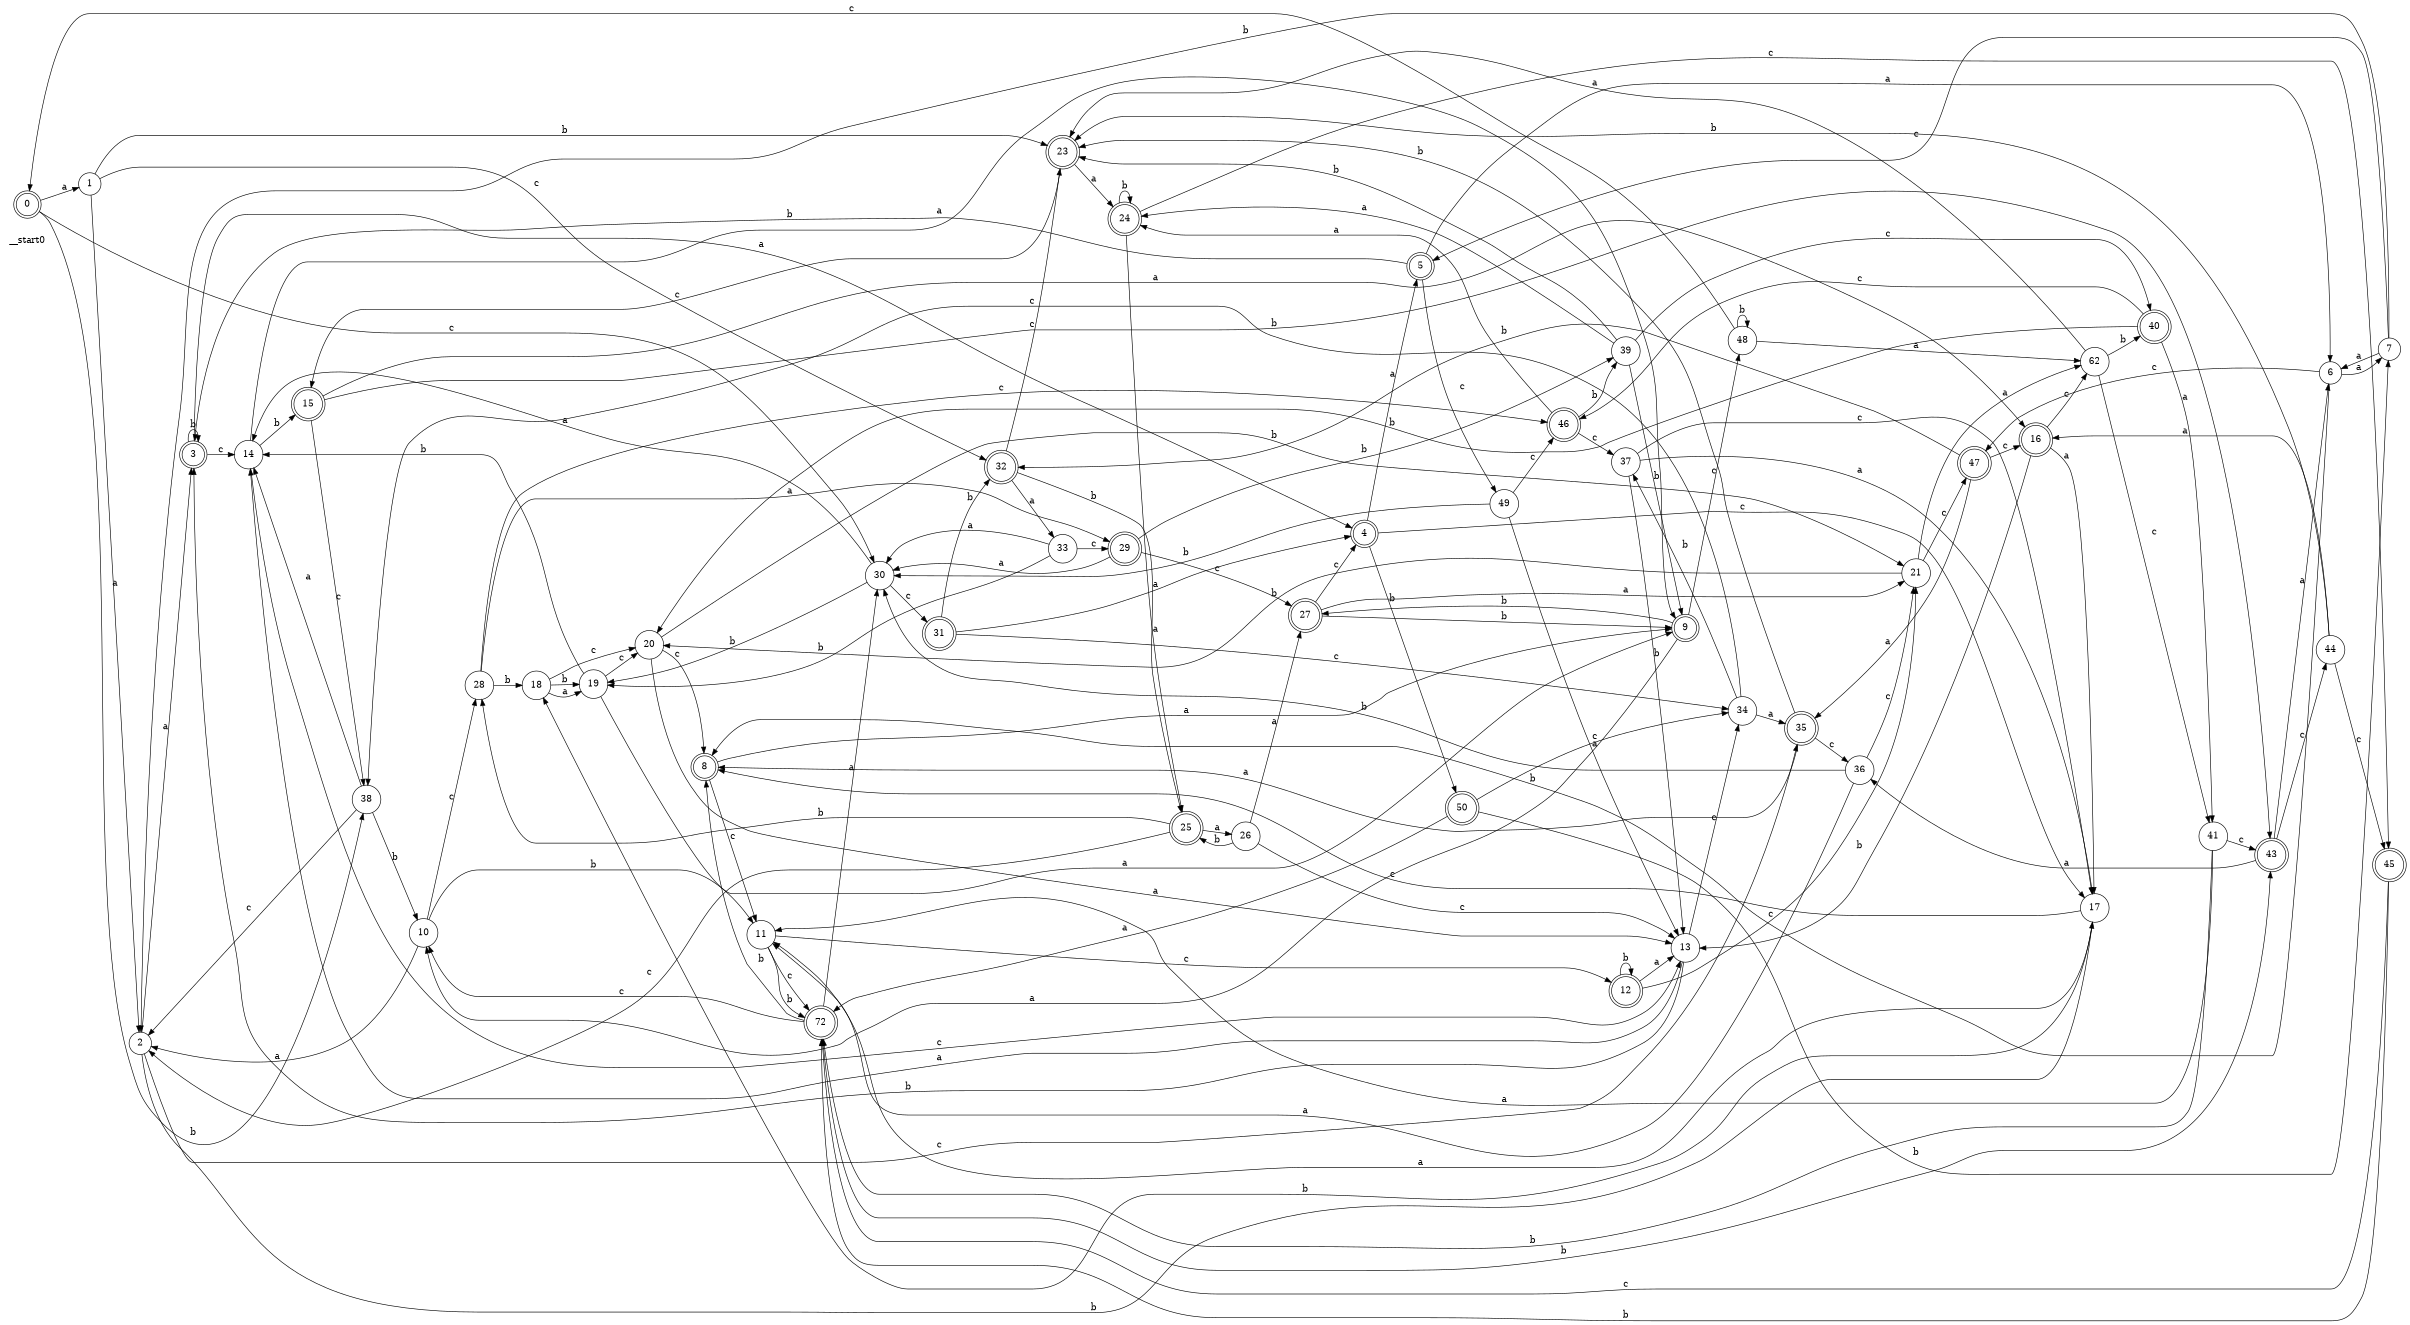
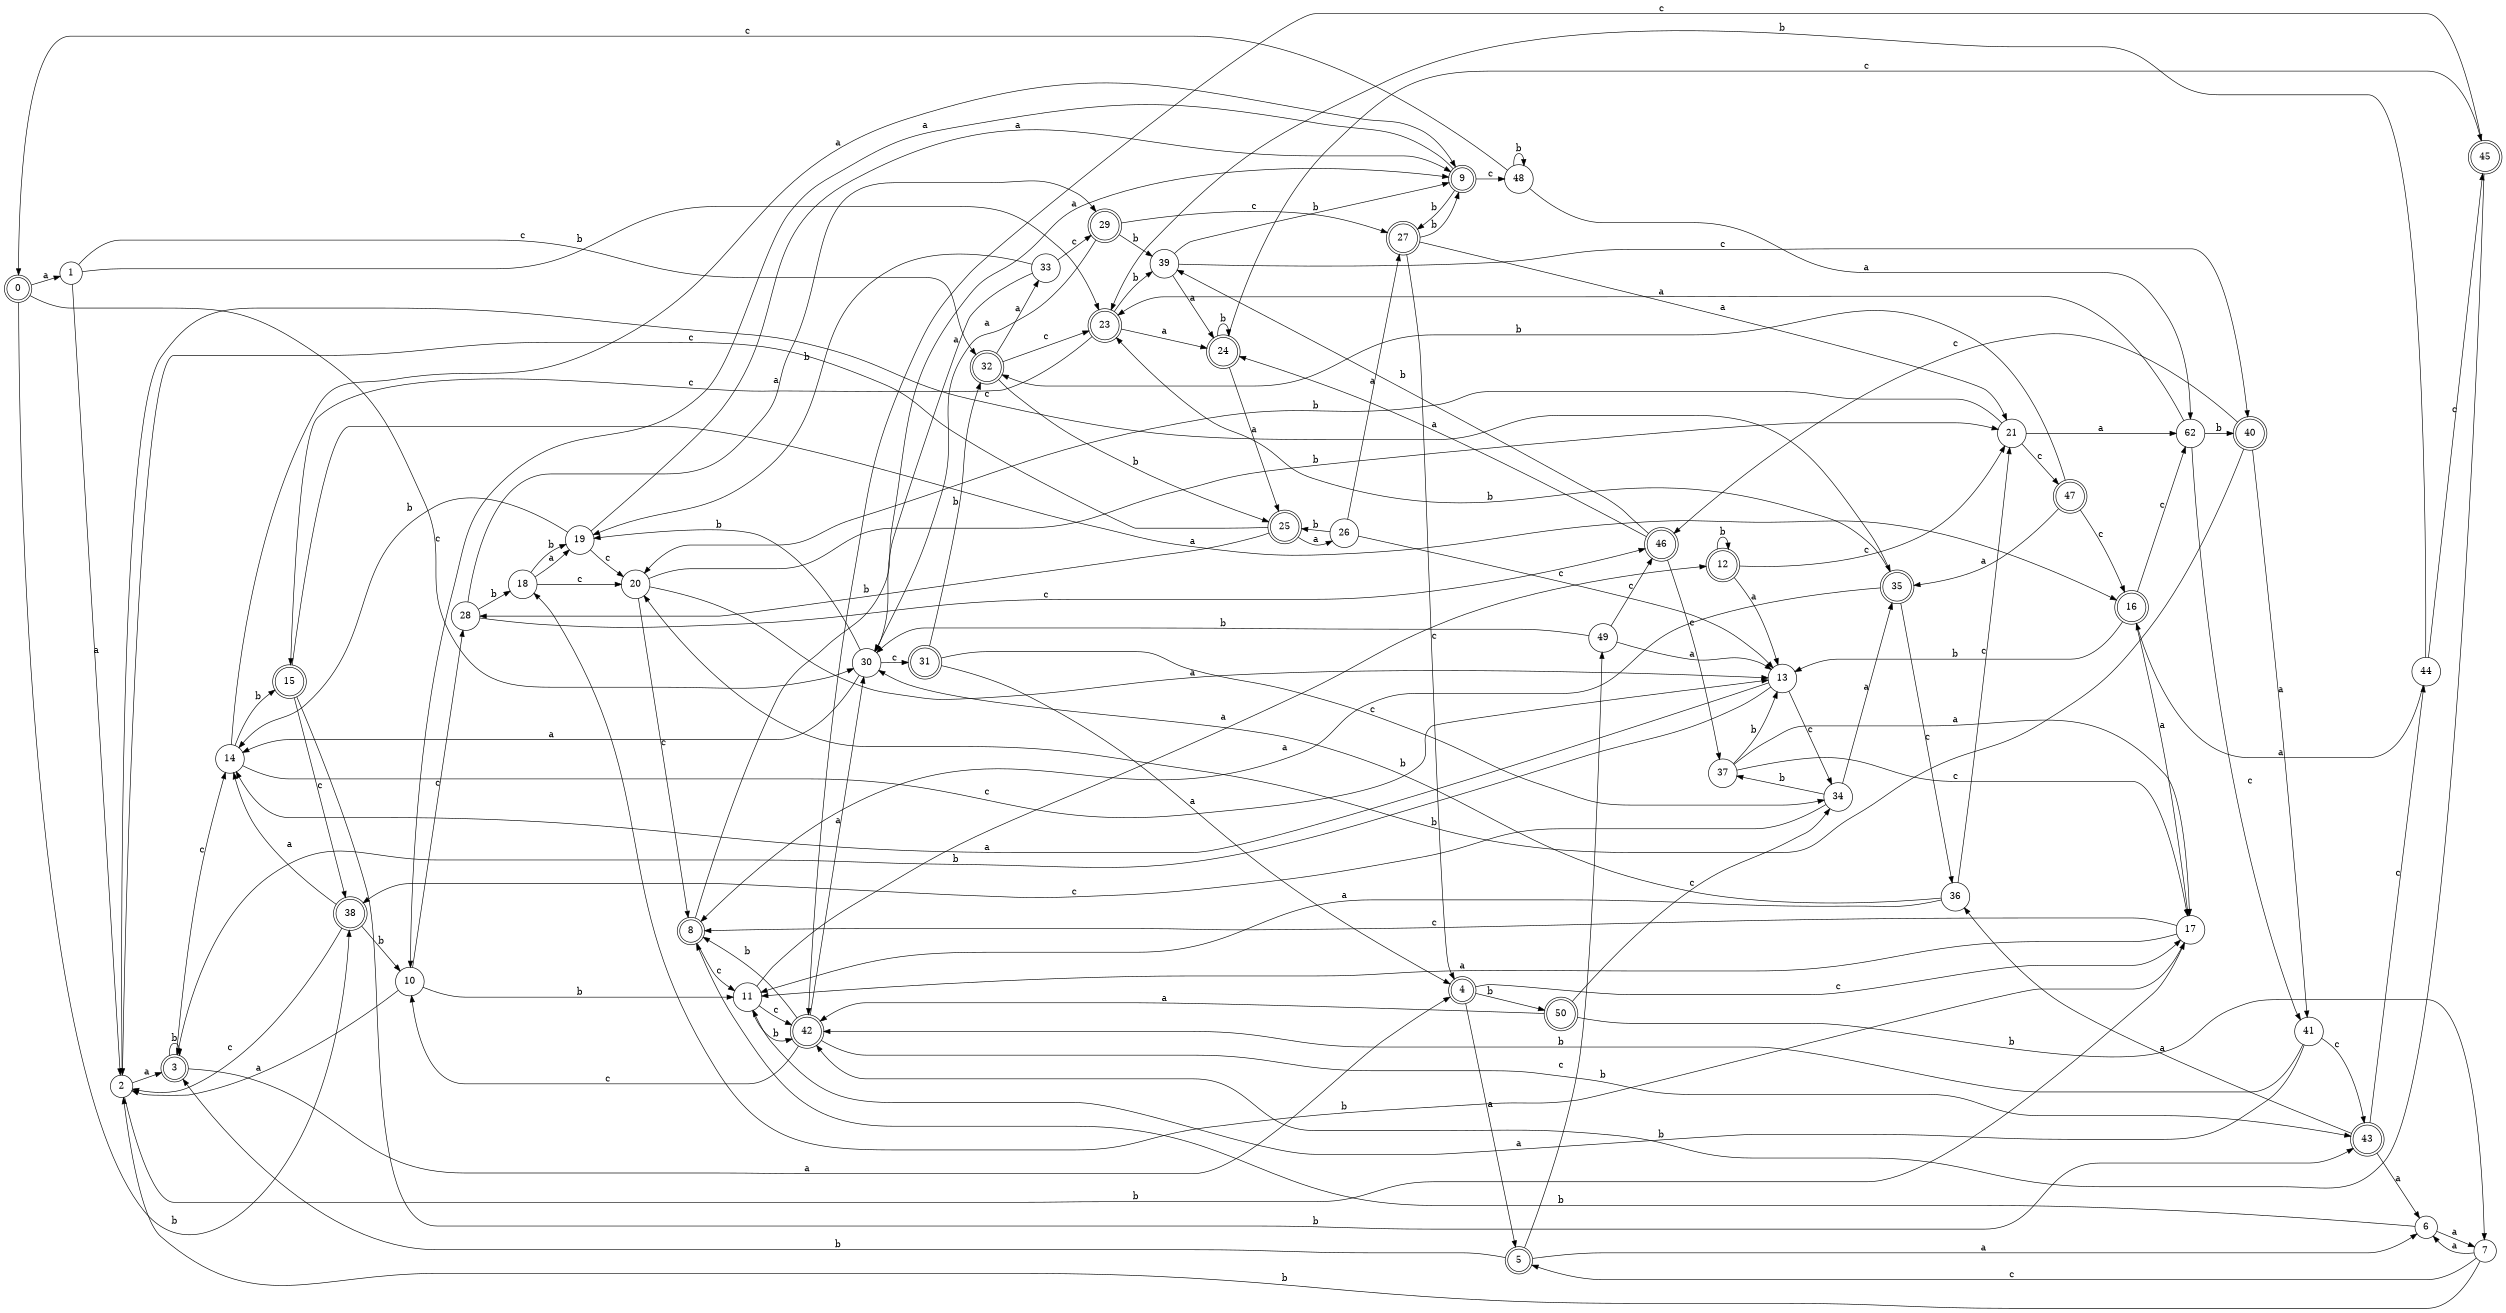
edge "39" -> "23": reversed
node "__start0": removed
edge "6" -> "47": removed, label "c"
node "38": shape circle -> doublecircle
edge "11" -> "12": label "c" -> "a"
node "72": label "72" -> "42"
